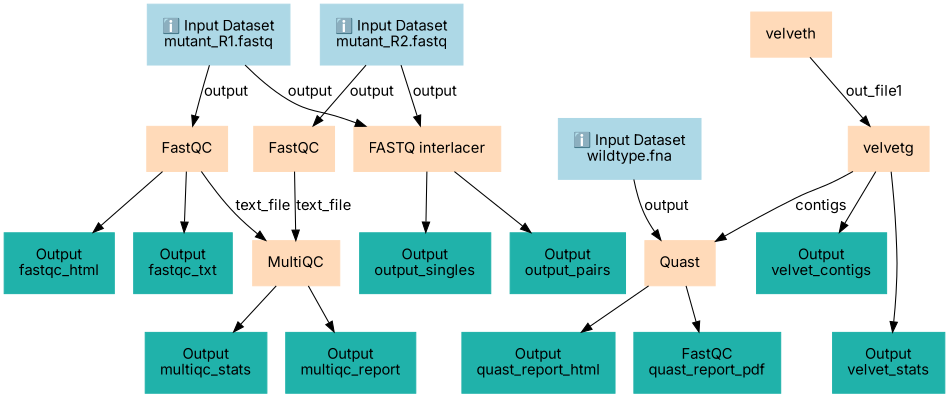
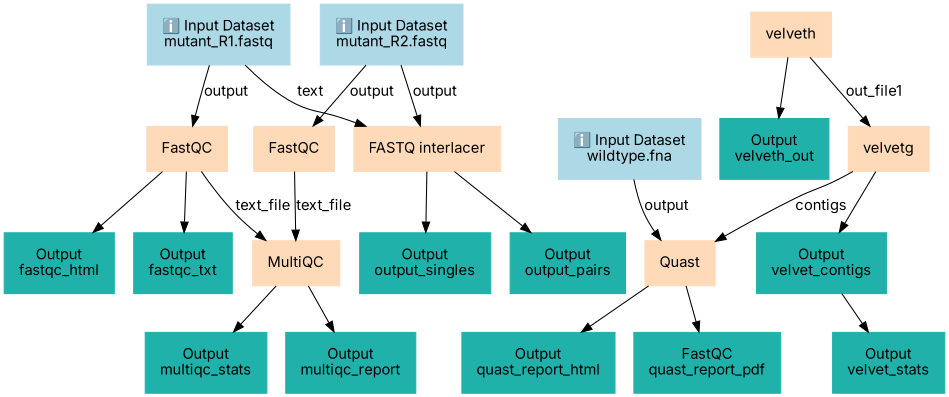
edge "ℹ️ Input Dataset mutant_R1.fastq" -> "FASTQ interlacer": label "output" -> "text"
node "Output velveth_out": added
edge "velvetg" -> "Output velvet_stats": now "Output velvet_contigs" -> "Output velvet_stats"
